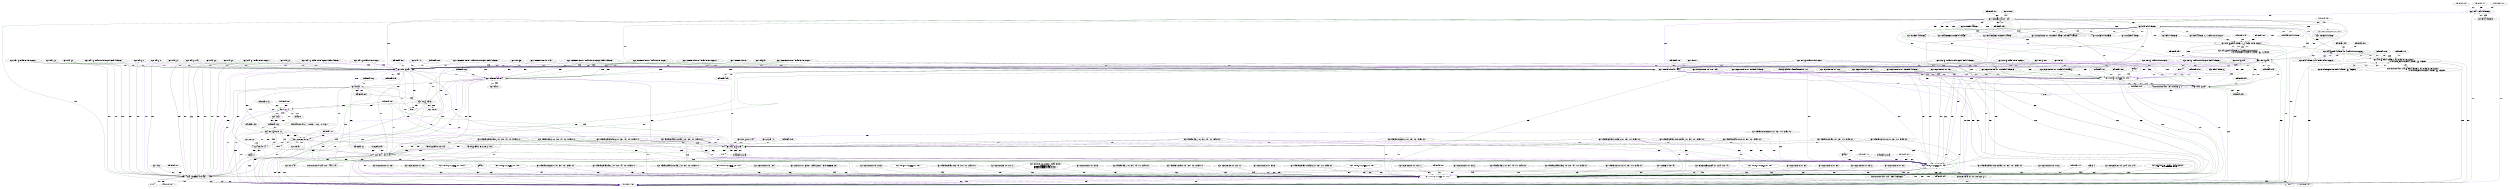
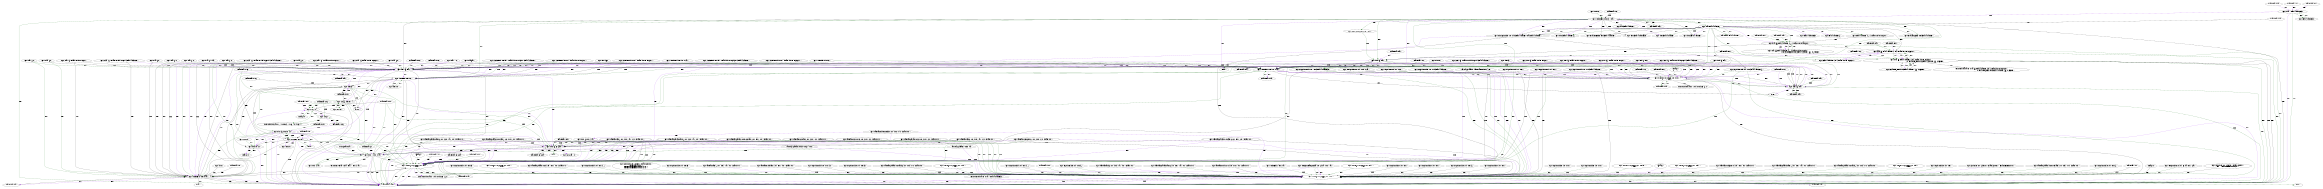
edge "(Call,tptr += (sizeof(struct in_addr)))" -> "(Call,BGP_VPN_RD_LEN+4)": now "(Call,tlen-BGP_VPN_RD_LEN)" -> "(Call,BGP_VPN_RD_LEN+4)"
edge "(Call,advance < 0)" -> "(Call,tptr += advance)": reversed
